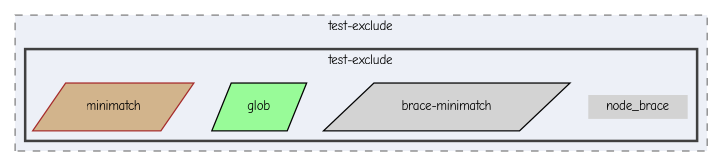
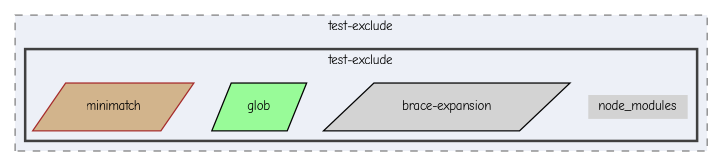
node "brace-minimatch": label "brace-minimatch" -> "brace-expansion"
node "node_brace": label "node_brace" -> "node_modules"
